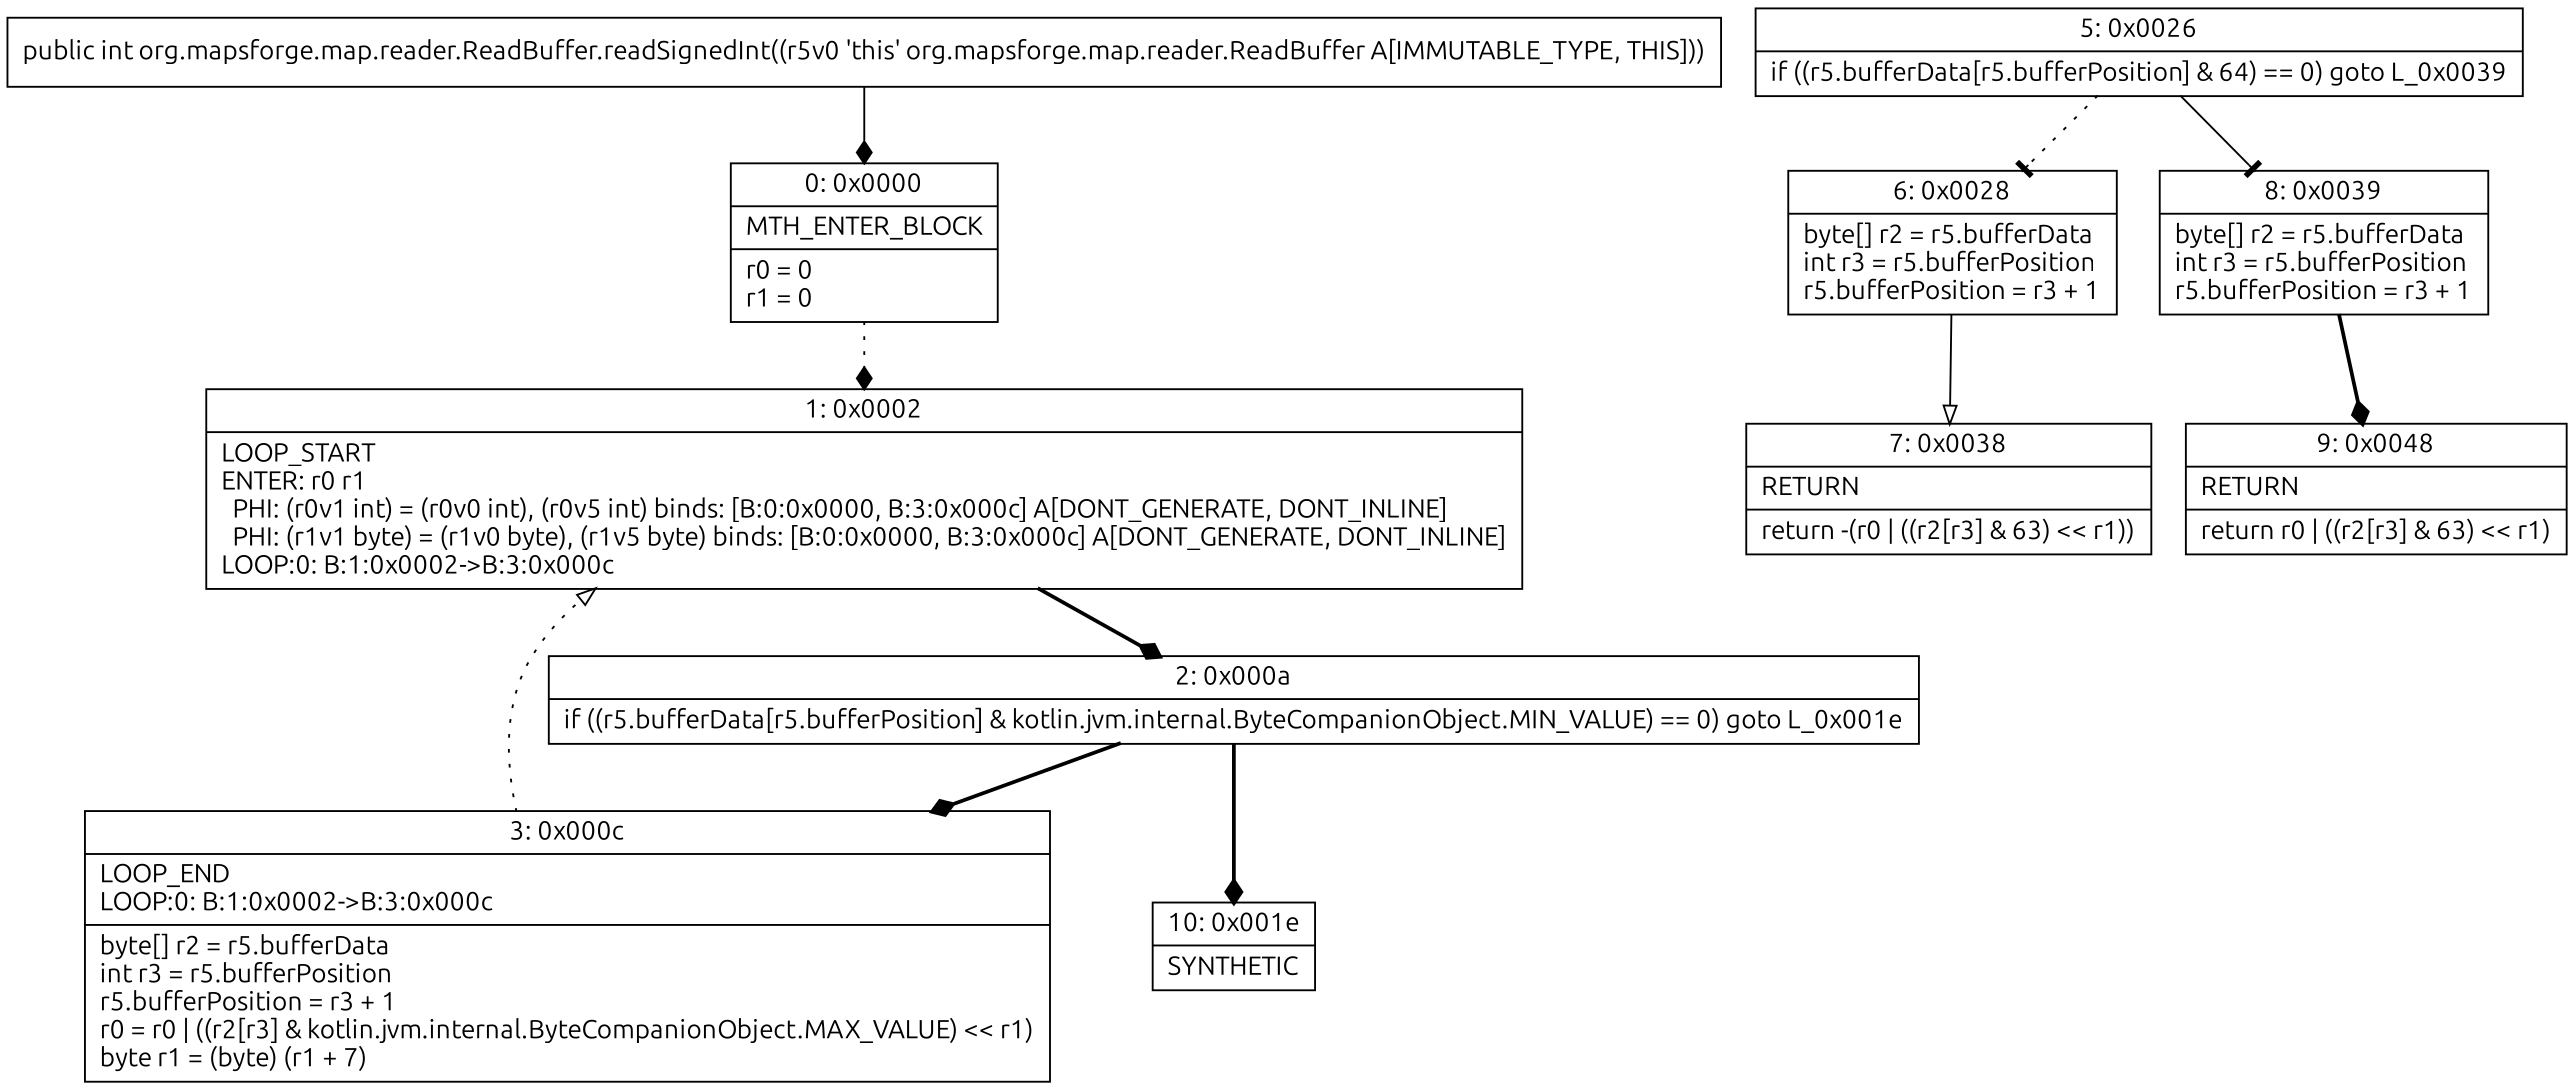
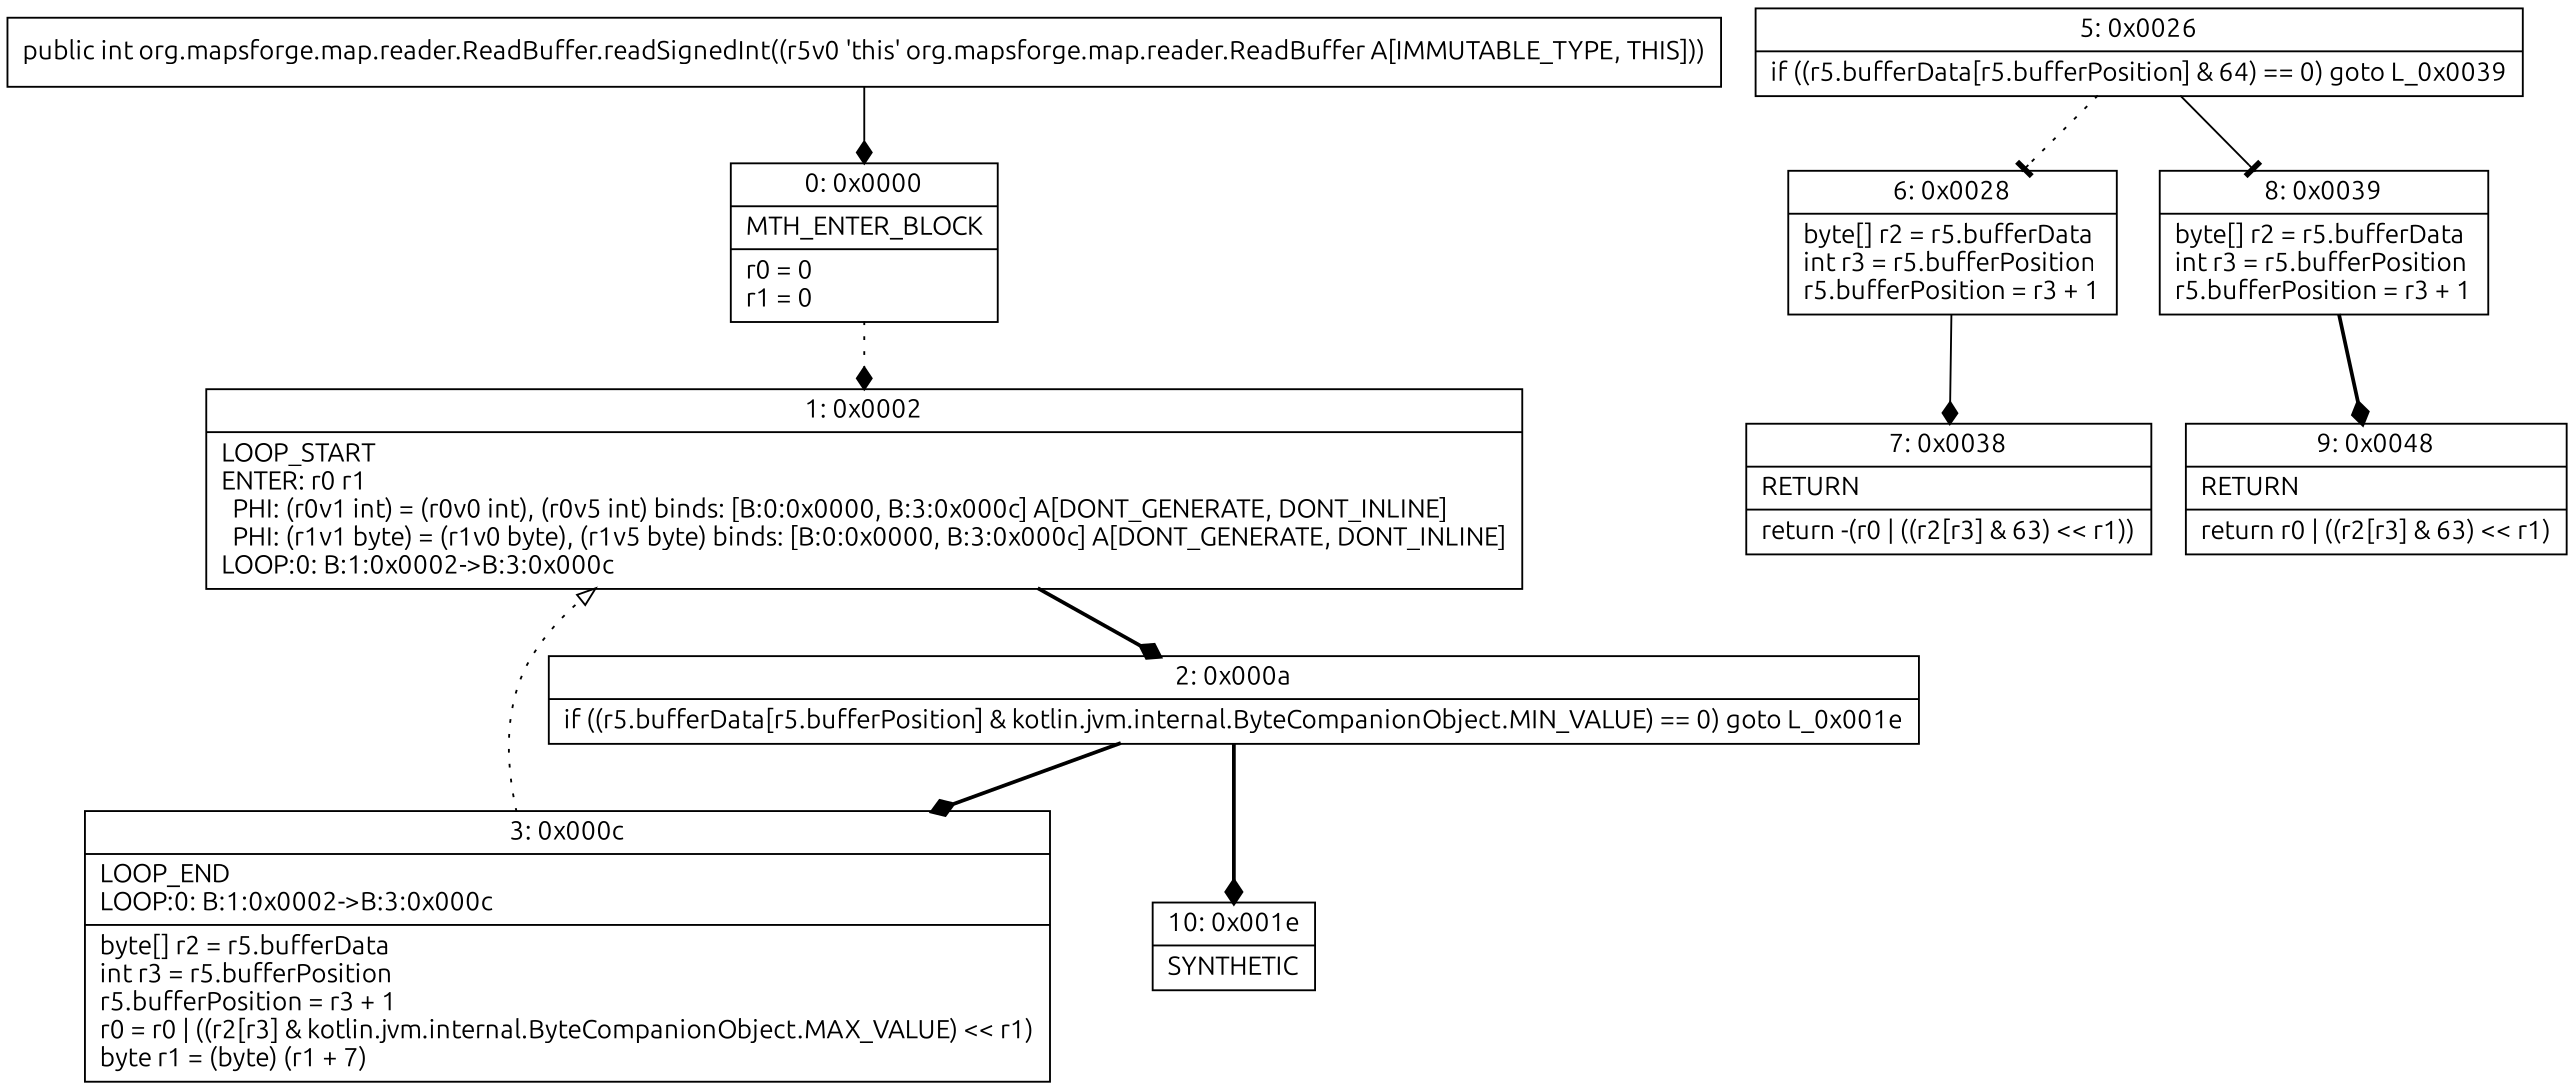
edge "6: 0x0028" -> "7: 0x0038": arrowhead onormal -> diamond
